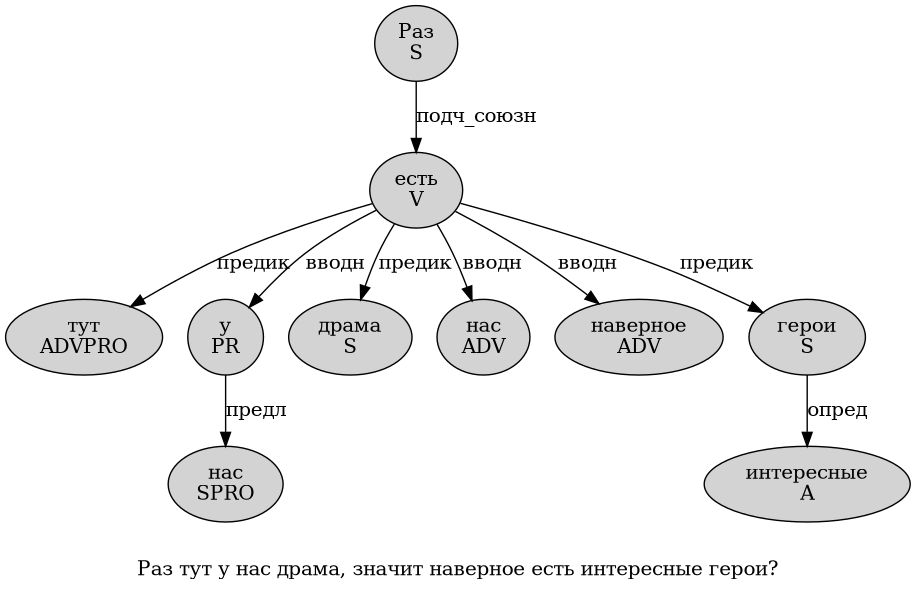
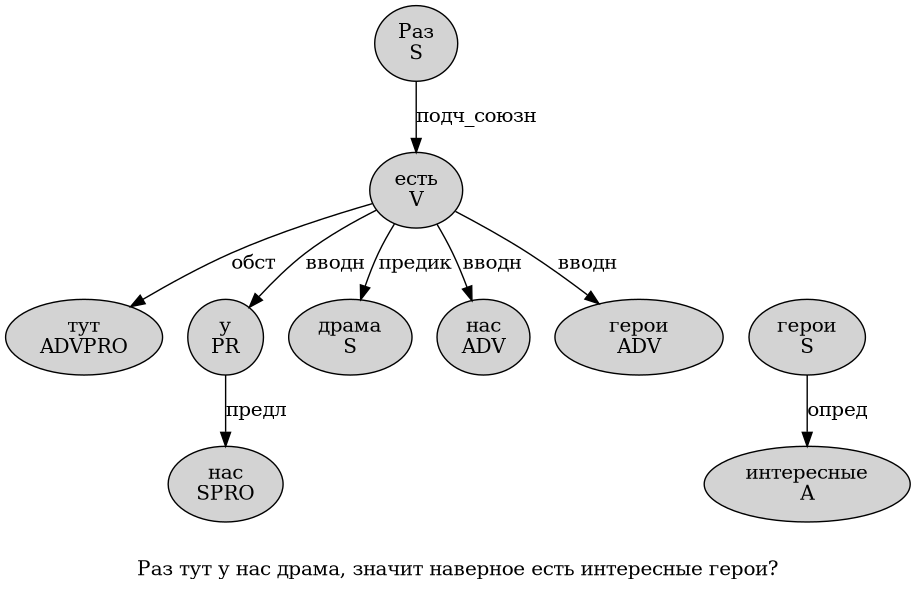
edge "есть V" -> "герои S": removed, label "предик"
edge "есть V" -> "тут ADVPRO": label "предик" -> "обст"
node "наверное ADV": label "наверное ADV" -> "герои ADV"
